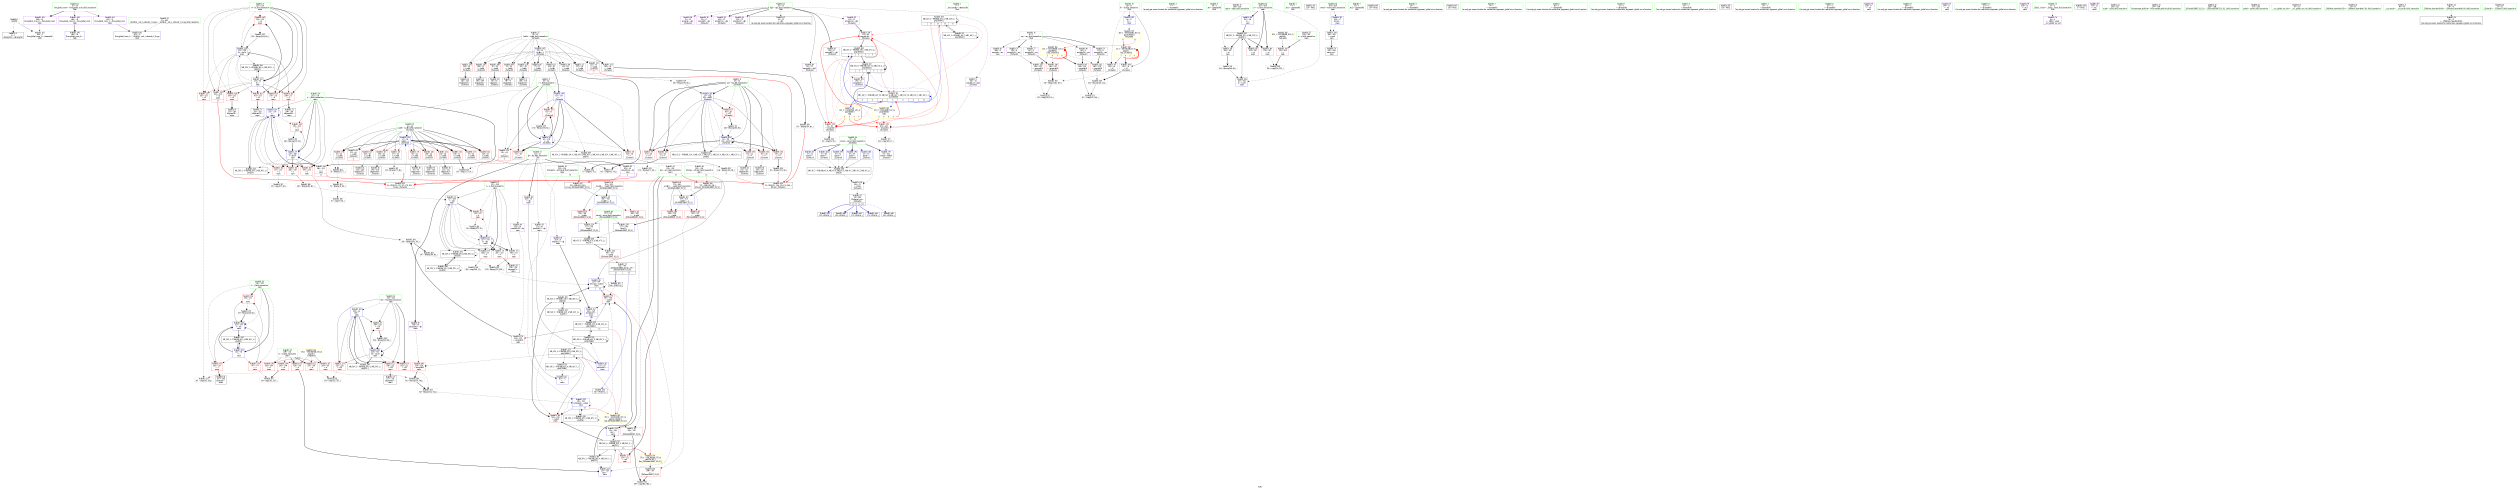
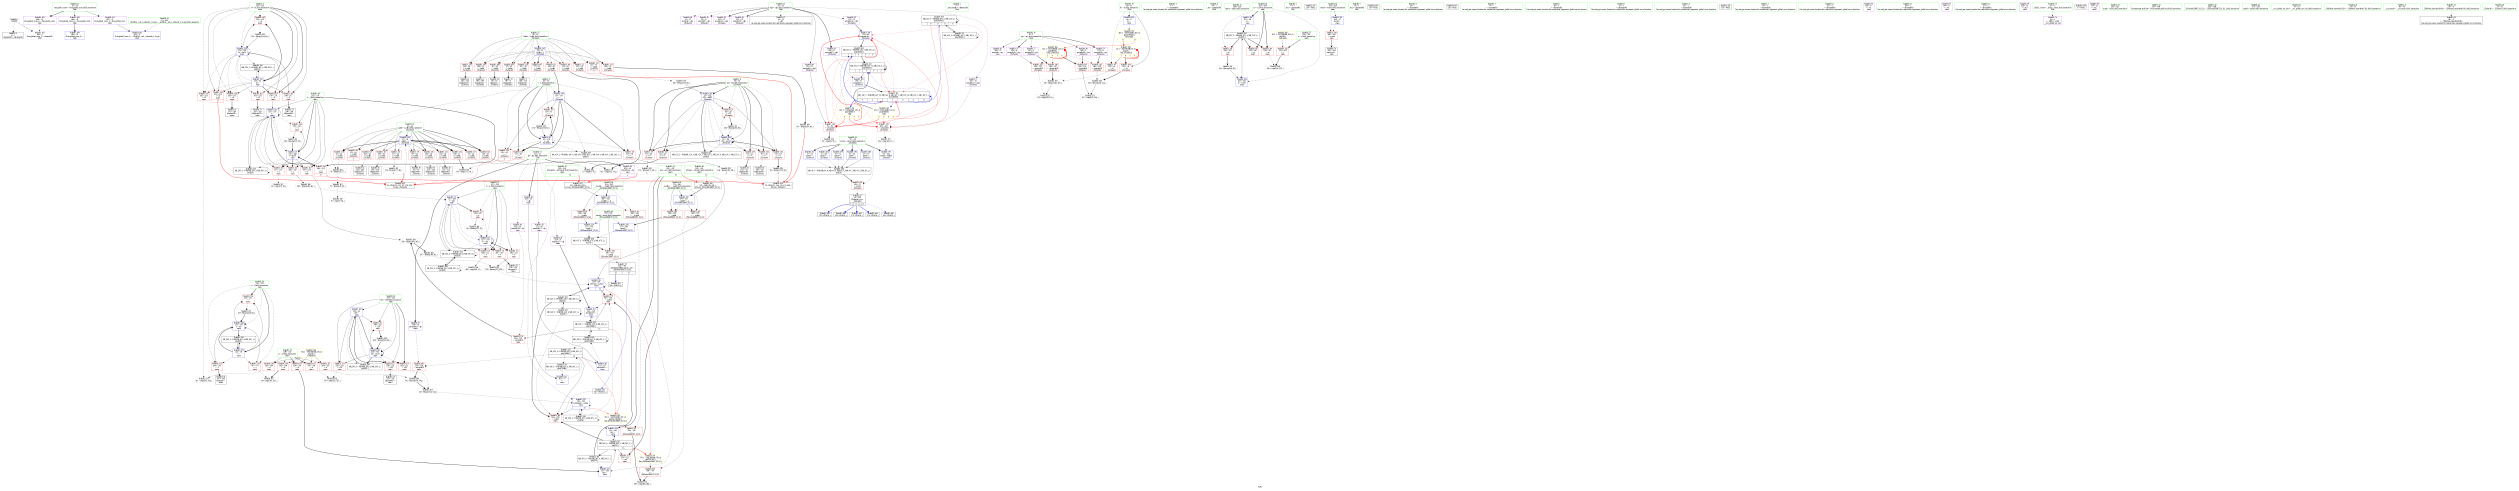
edge "NodeID: 338" -> "NodeID: 105": style dashed -> bold
